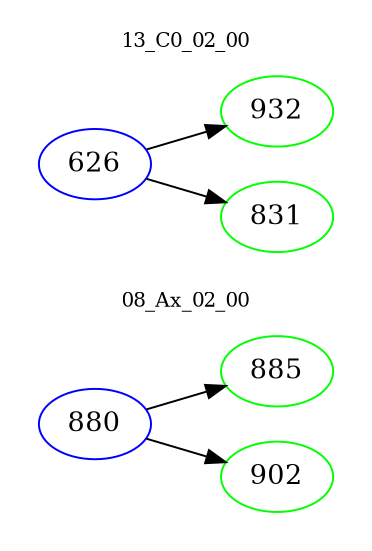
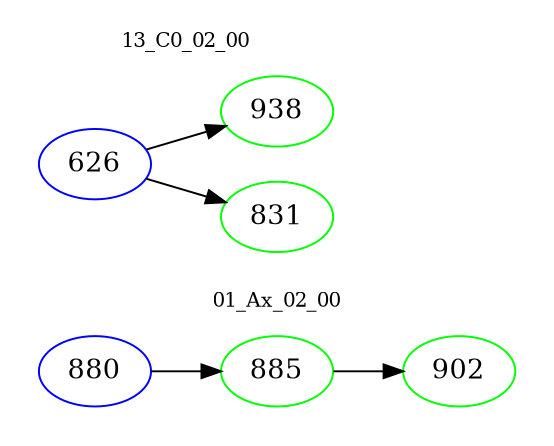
node "932": label "932" -> "938"
cluster "08_Ax_02_00": label "08_Ax_02_00" -> "01_Ax_02_00"
edge "880" -> "902": now "885" -> "902"
